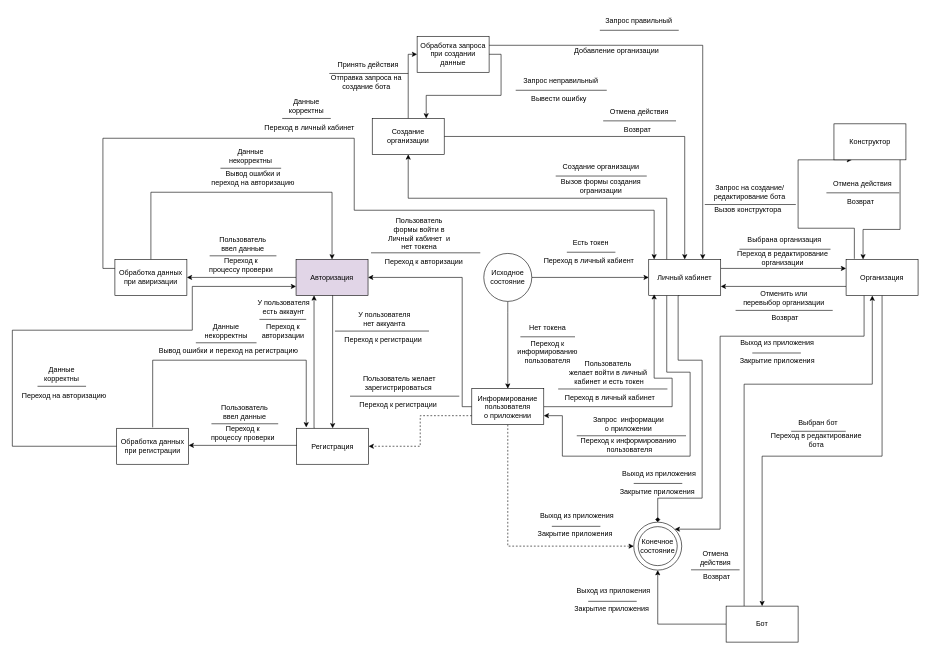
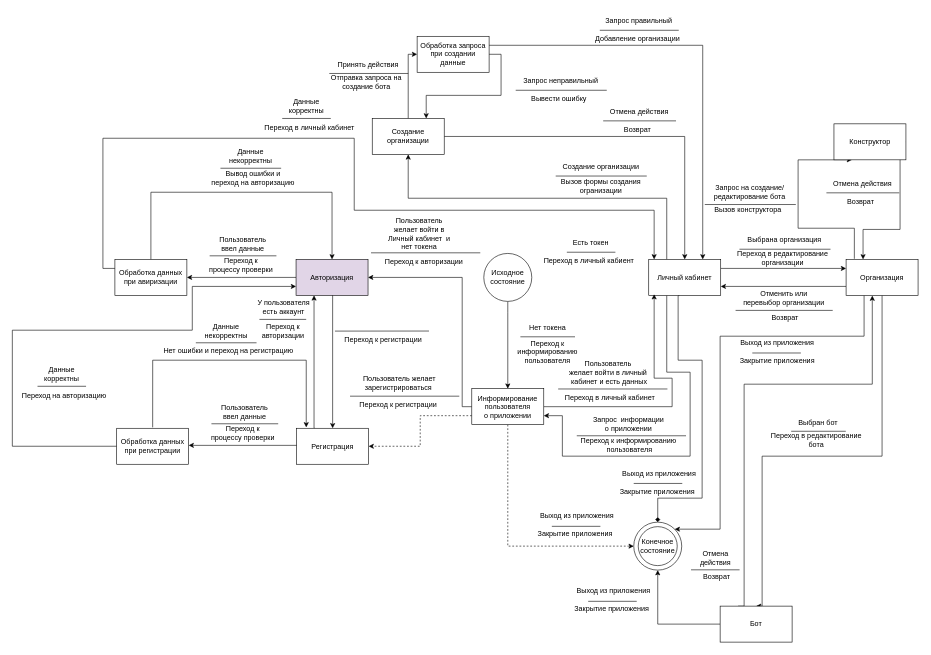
node "Добавление организации": moved (617, 51) -> (638, 39)
node "Пользователь формы войти в Личный кабинет и нет токена": label "Пользователь формы войти в Личный кабинет и нет токена" -> "Пользователь желает войти в Личный кабинет и нет токена"
edge "Исходное состояние" -> "Личный кабинет": removed
node "У пользователя нет аккуанта": removed
node "Вывод ошибки и переход на регистрацию": label "Вывод ошибки и переход на регистрацию" -> "Нет ошибки и переход на регистрацию"
node "Пользователь желает войти в личный кабинет и есть токен": label "Пользователь желает войти в личный кабинет и есть токен" -> "Пользователь желает войти в личный кабинет и есть данных"
node "Бот": moved (762, 624) -> (756, 624)
